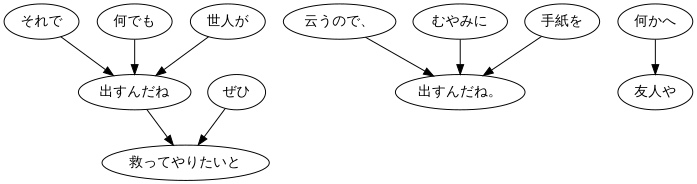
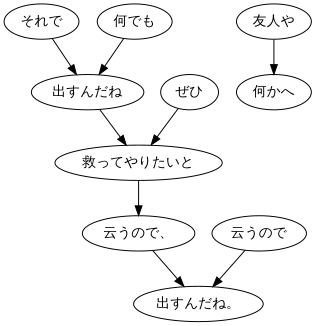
node "世人が": removed
node "むやみに": removed
node "手紙を": label "手紙を" -> "云うので"
edge "何かへ" -> "友人や": reversed
edge "救ってやりたいと" -> "云うので、": added
